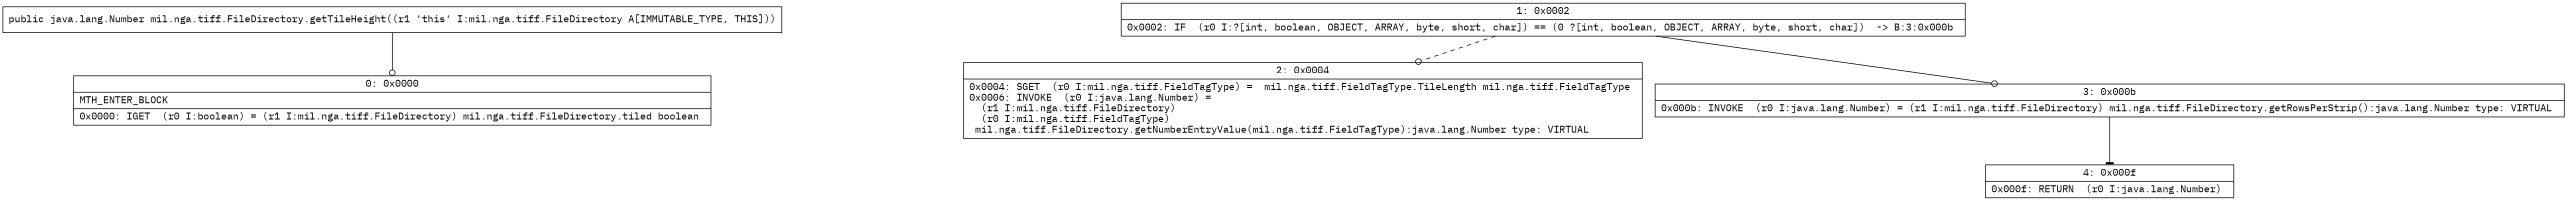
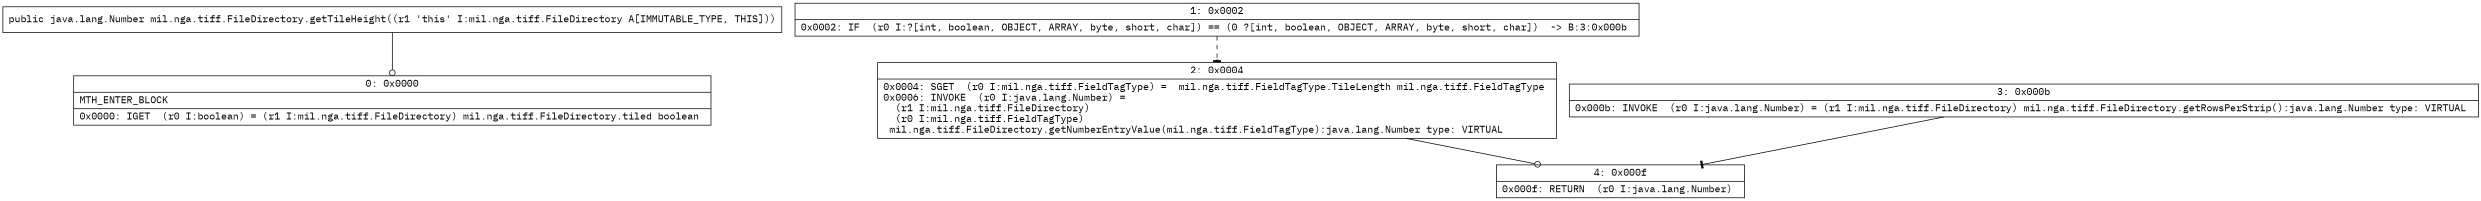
edge "1: 0x0002" -> "2: 0x0004": arrowhead odot -> tee
edge "1: 0x0002" -> "3: 0x000b": removed
edge "2: 0x0004" -> "4: 0x000f": added
